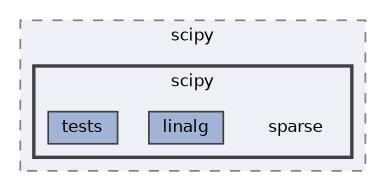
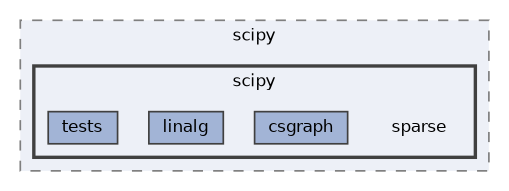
node "csgraph": added
